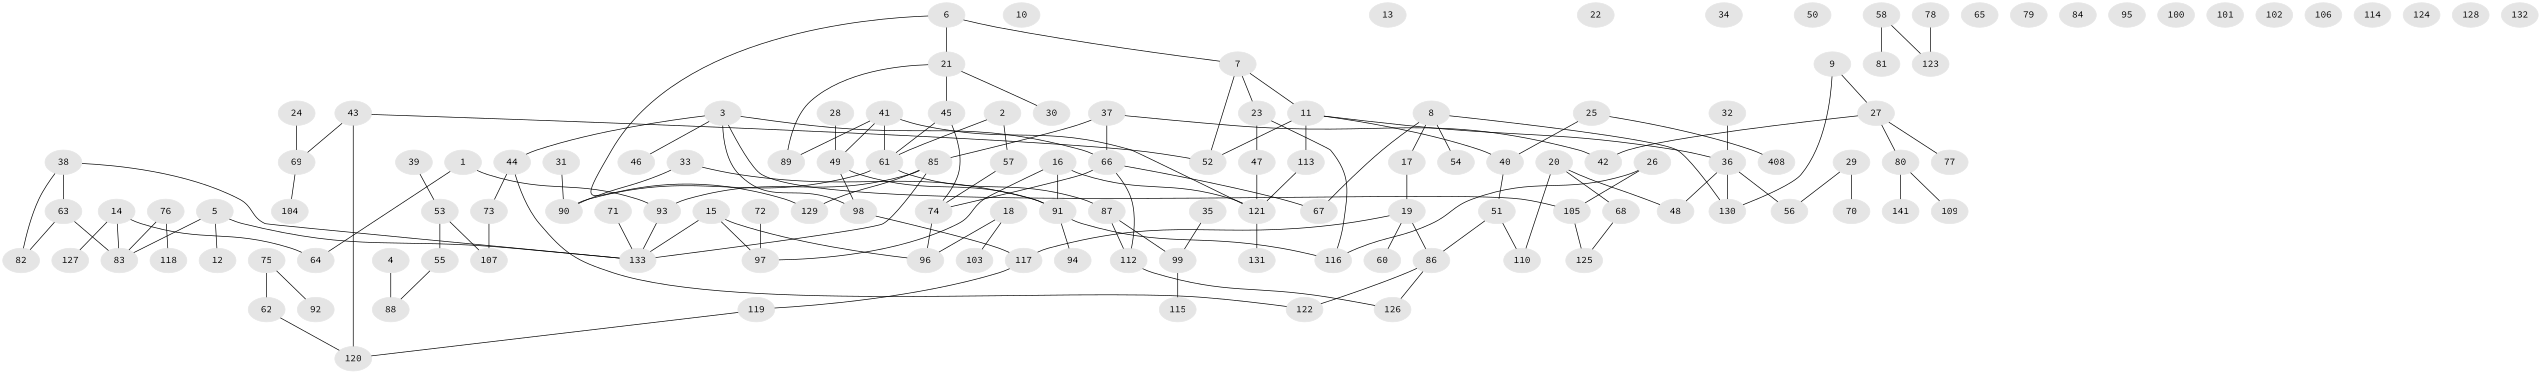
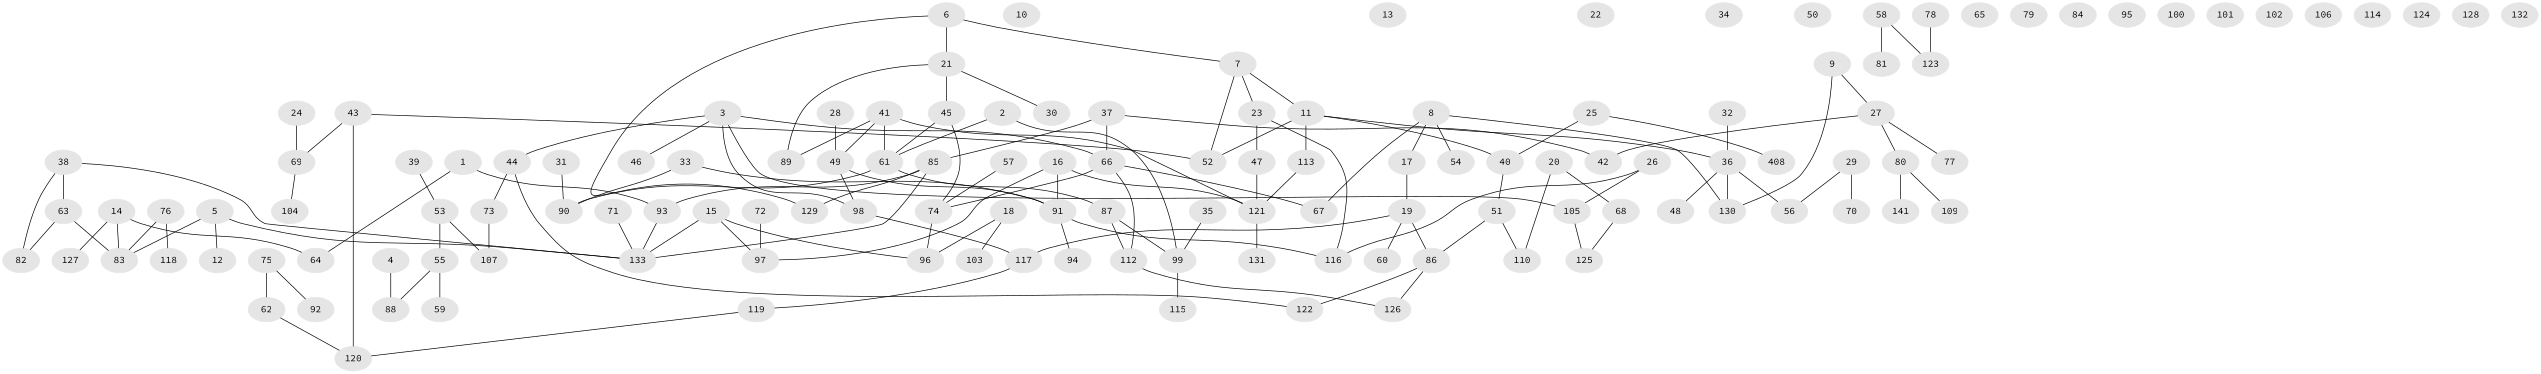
edge "2" -- "57": now "2" -- "99"
edge "20" -- "48": removed
node "59": added
